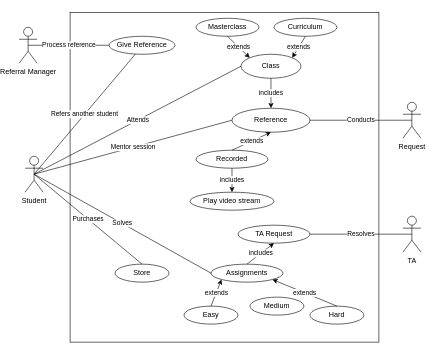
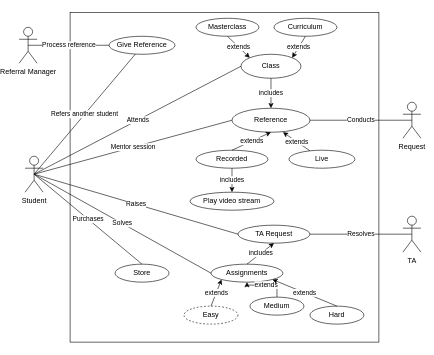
edge "Live" -> "Reference": added, label "extends"
node "Live": added
edge "Student" -- "TA Request": added, label "Raises"
edge "Medium" -> "Assignments": added, label "extends"
node "Easy": style solid -> dashed
